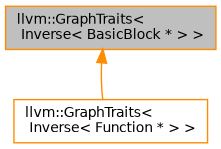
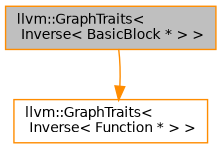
edge "llvm::GraphTraits< Inverse< Function * > >" -> "llvm::GraphTraits< Inverse< BasicBlock * > >": reversed
